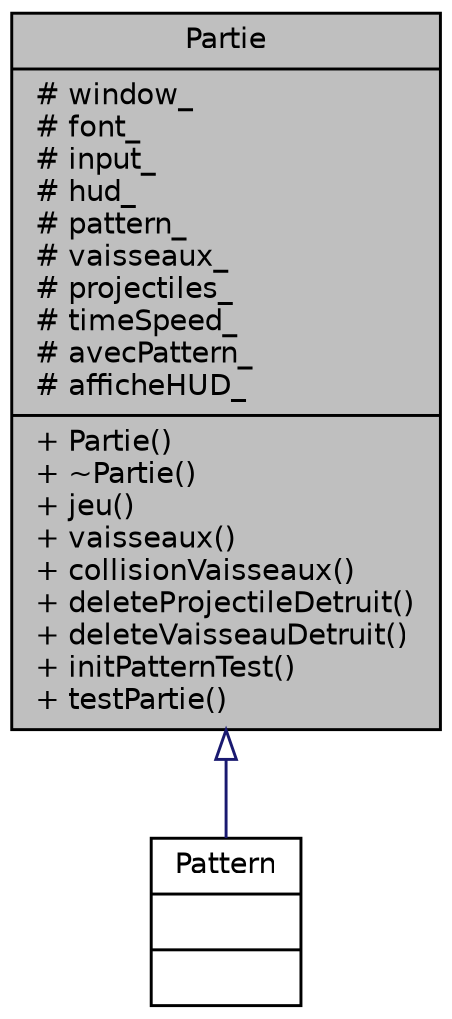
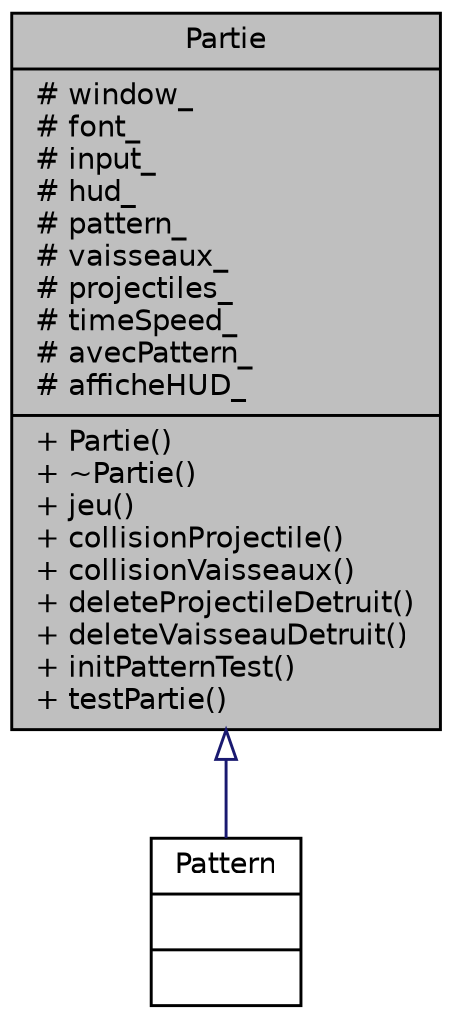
node "Partie": text "+ vaisseaux()" -> "+ collisionProjectile()"
